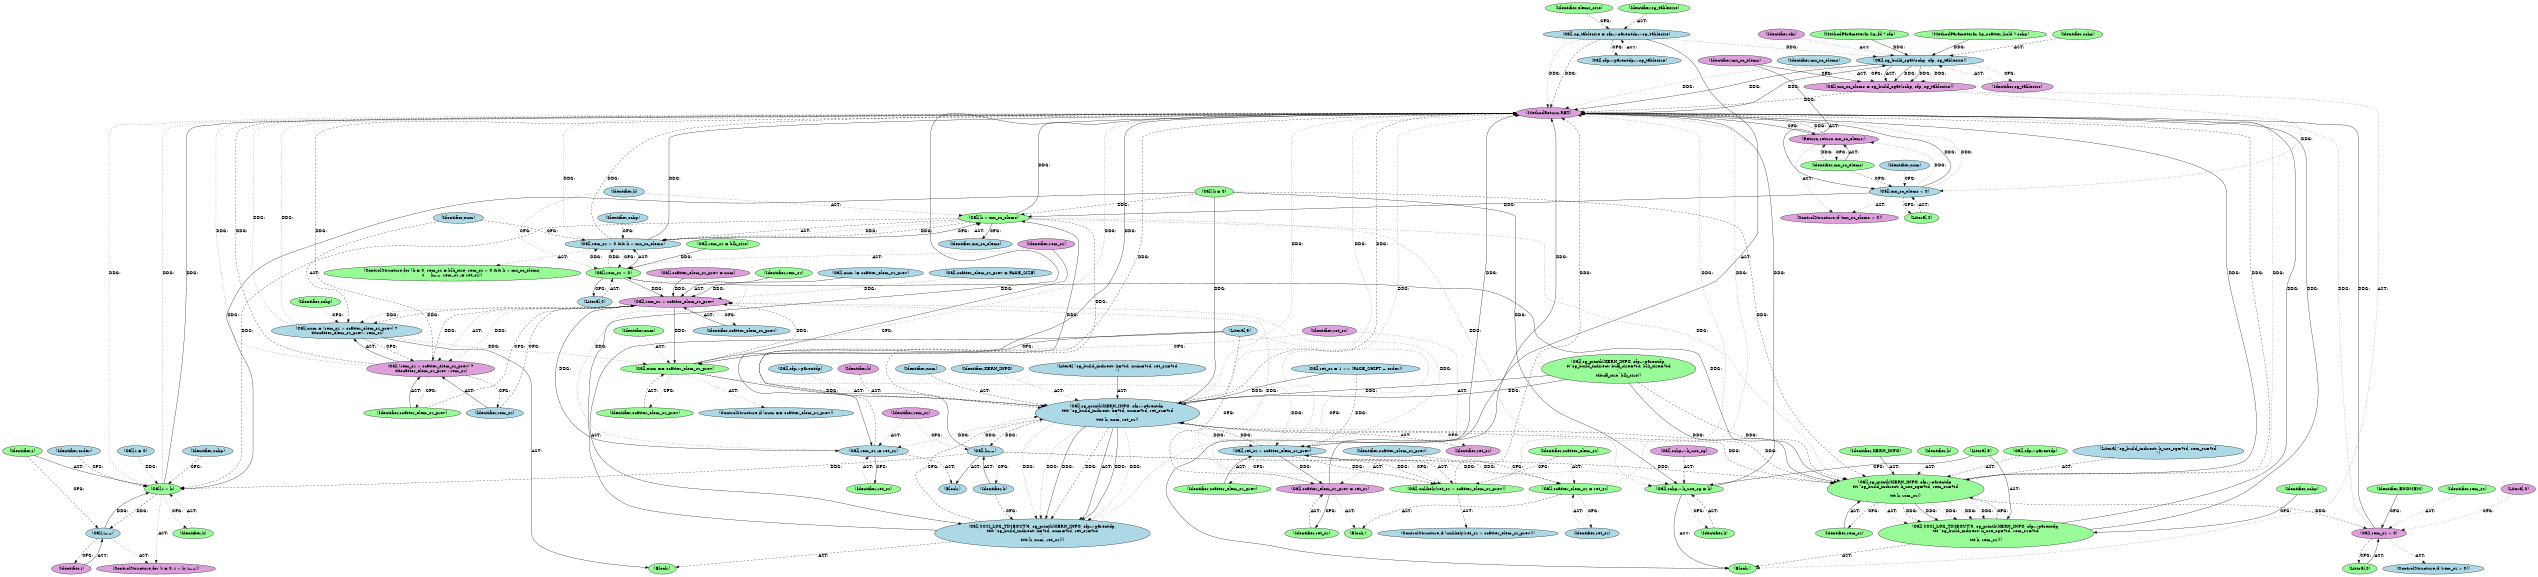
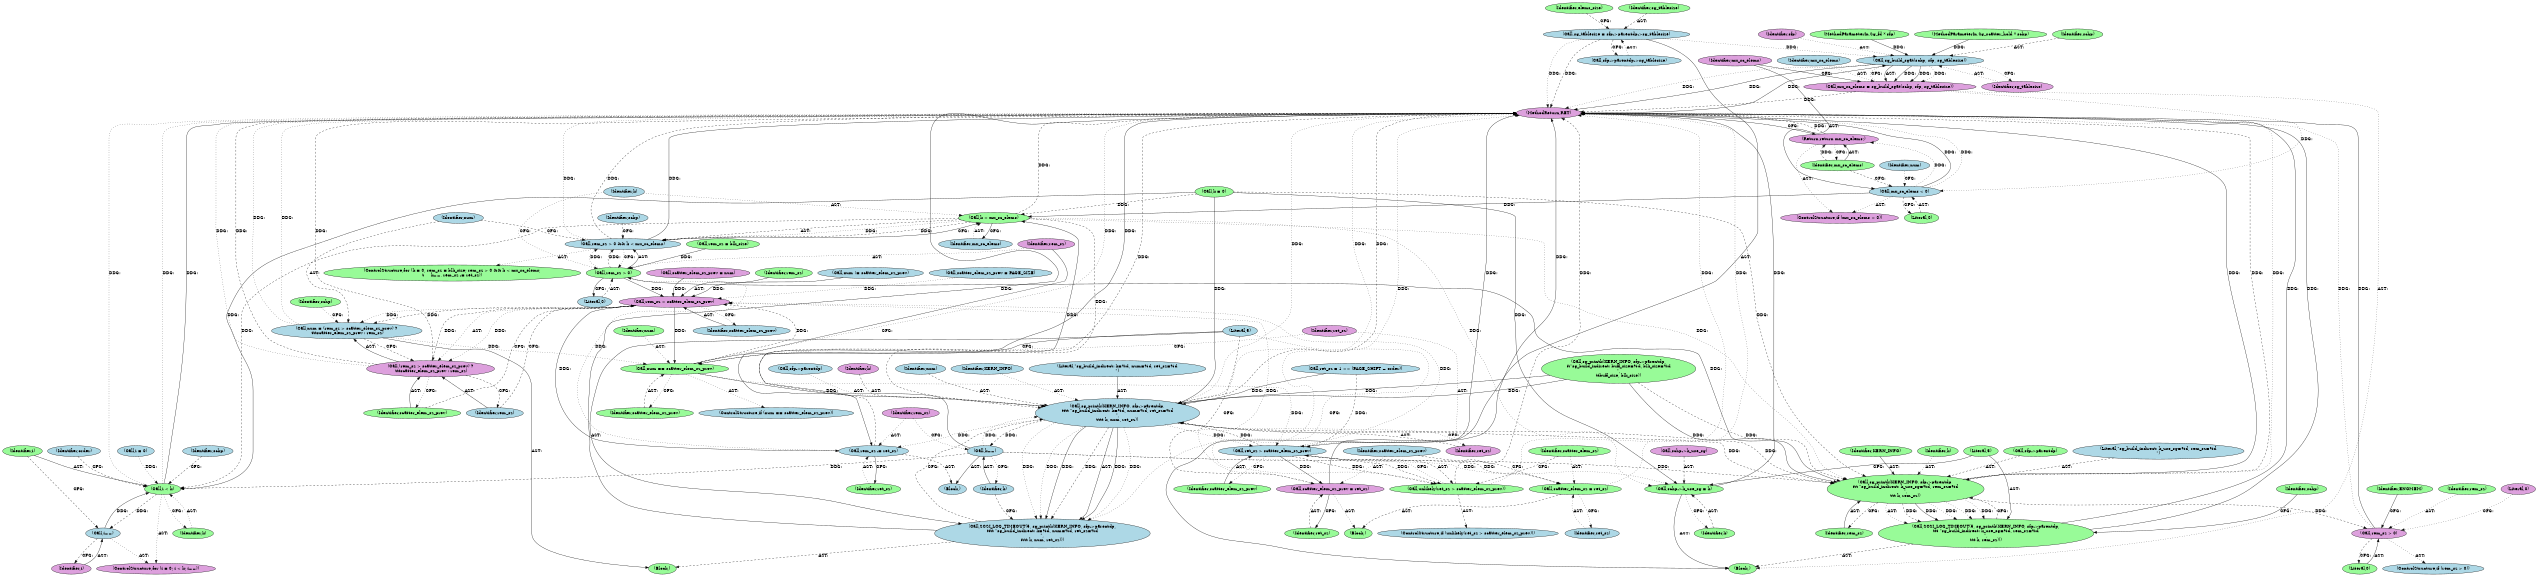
edge "(Call,k < mx_sc_elems)" -> "(MethodReturn,RET)": style solid -> dashed
